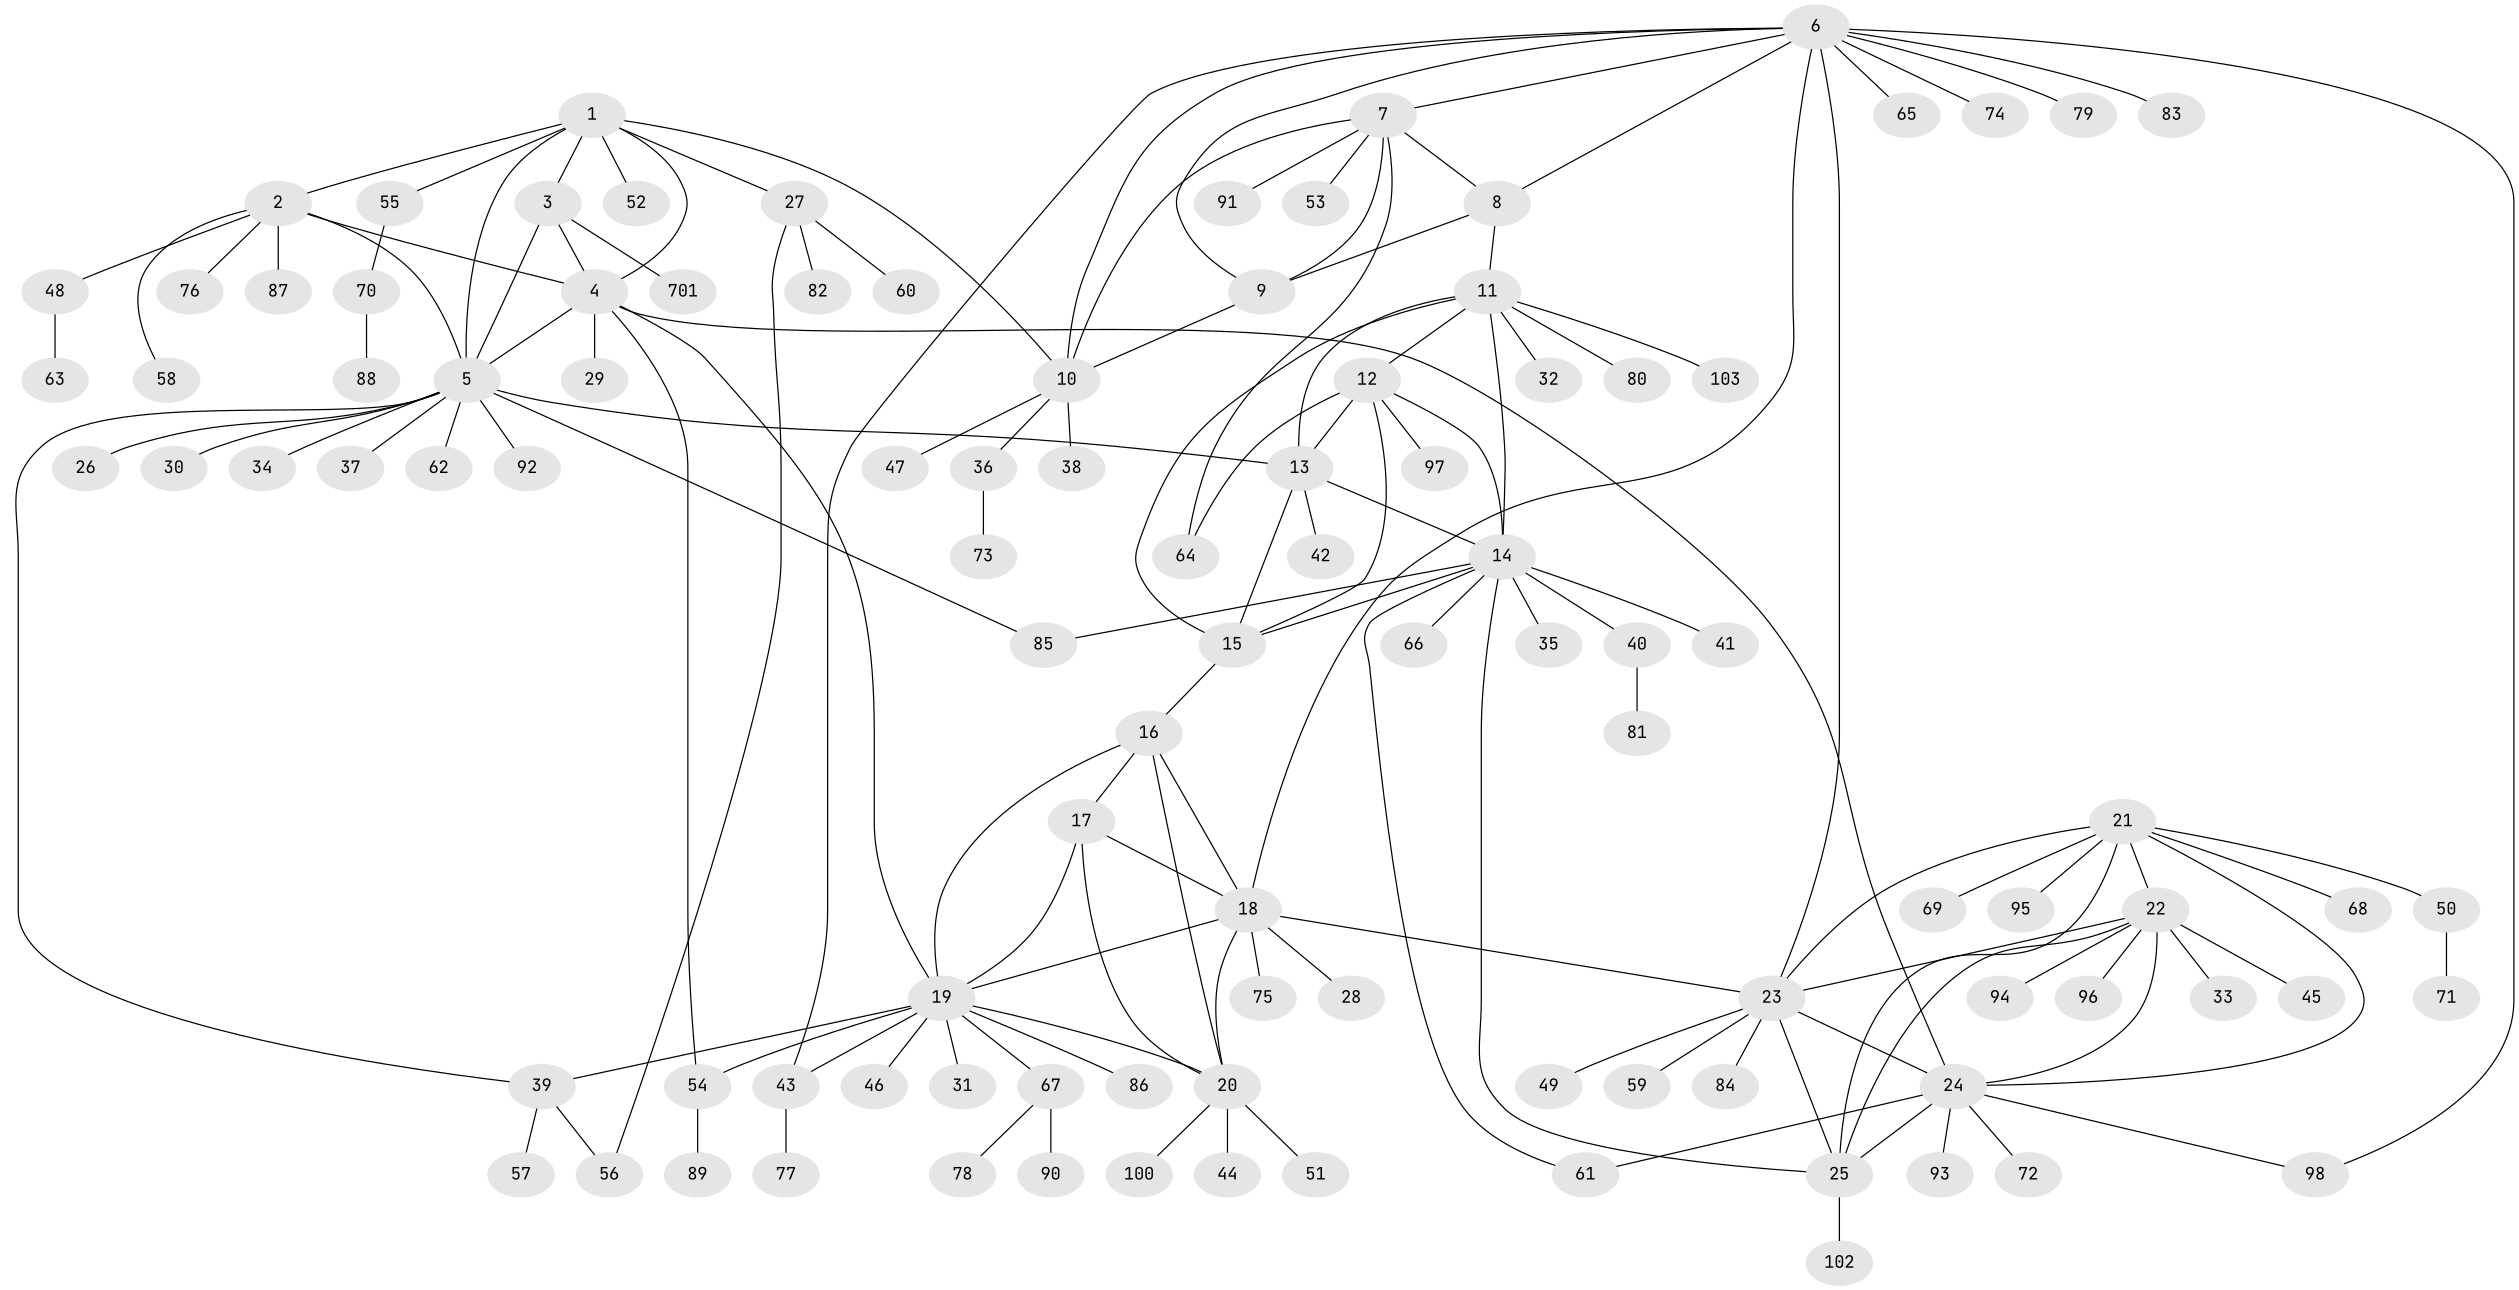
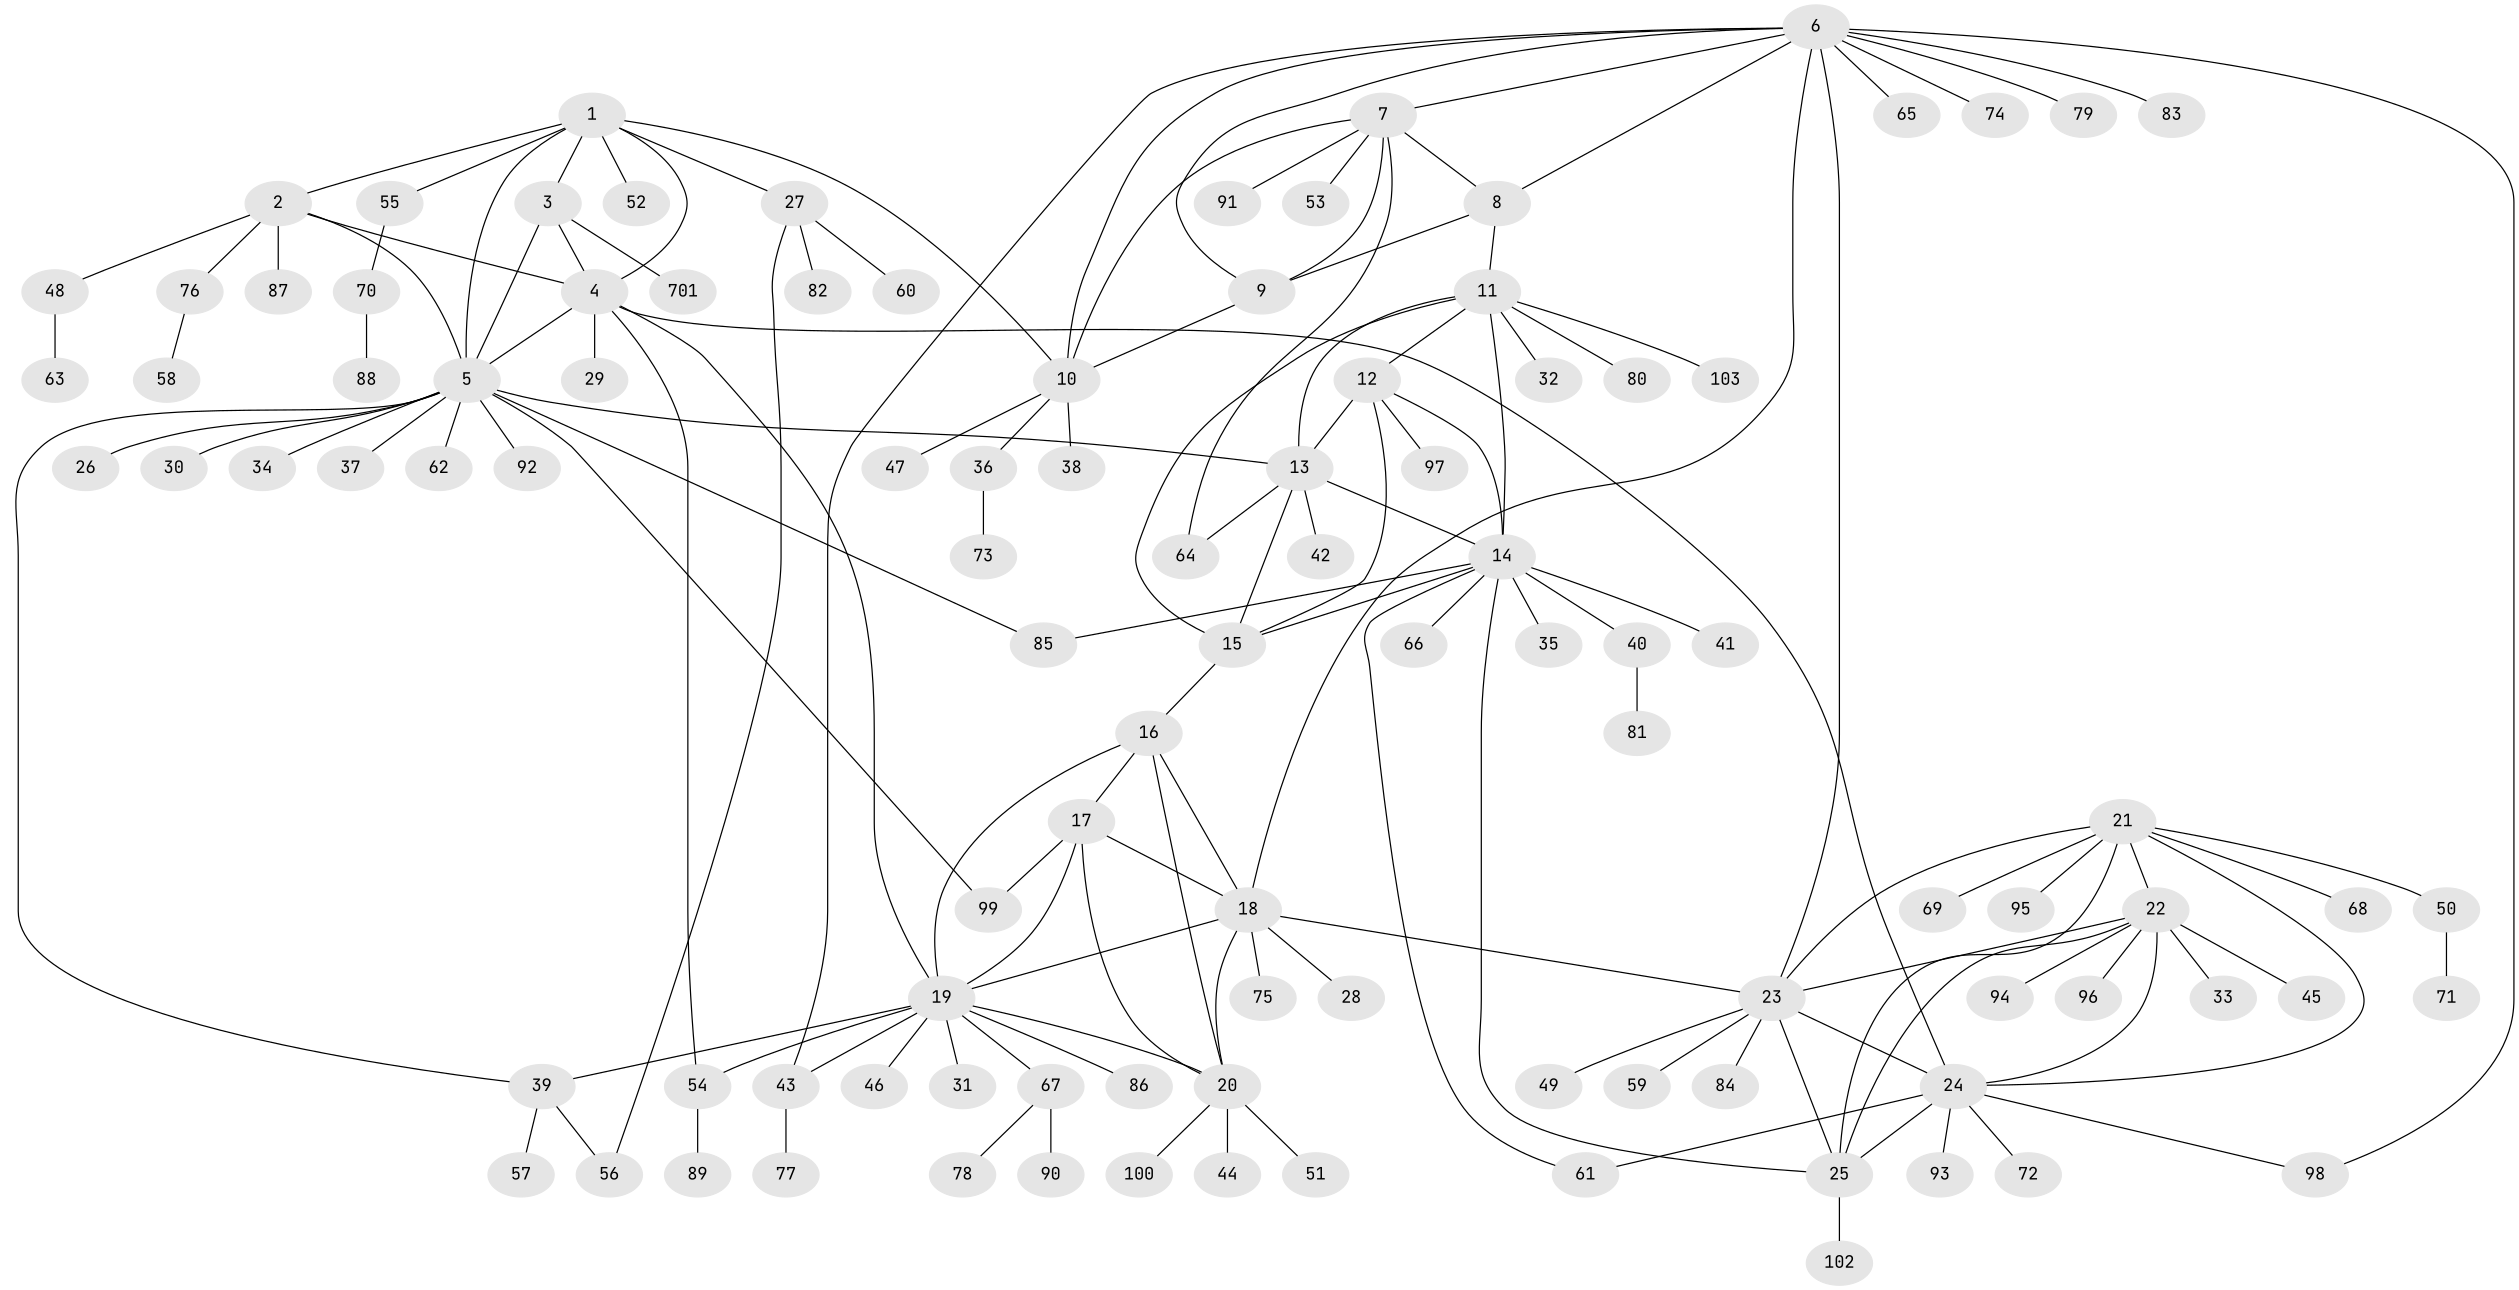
edge "2" -- "58": now "76" -- "58"
edge "12" -- "64": now "13" -- "64"
node "99": added
